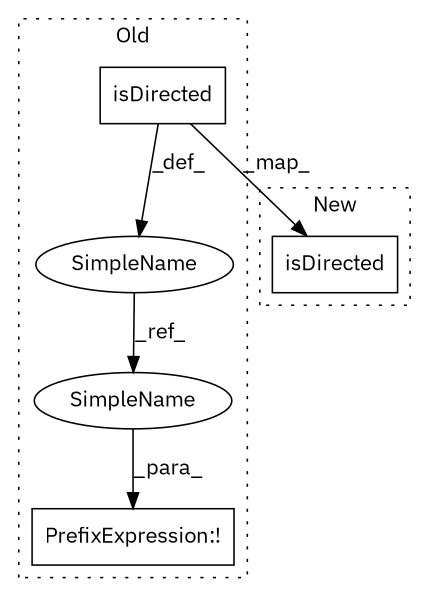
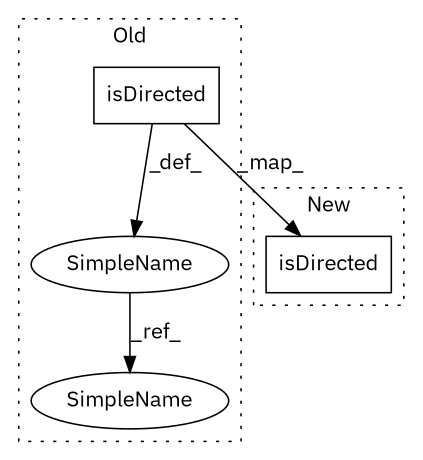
node "PrefixExpression:!": removed
